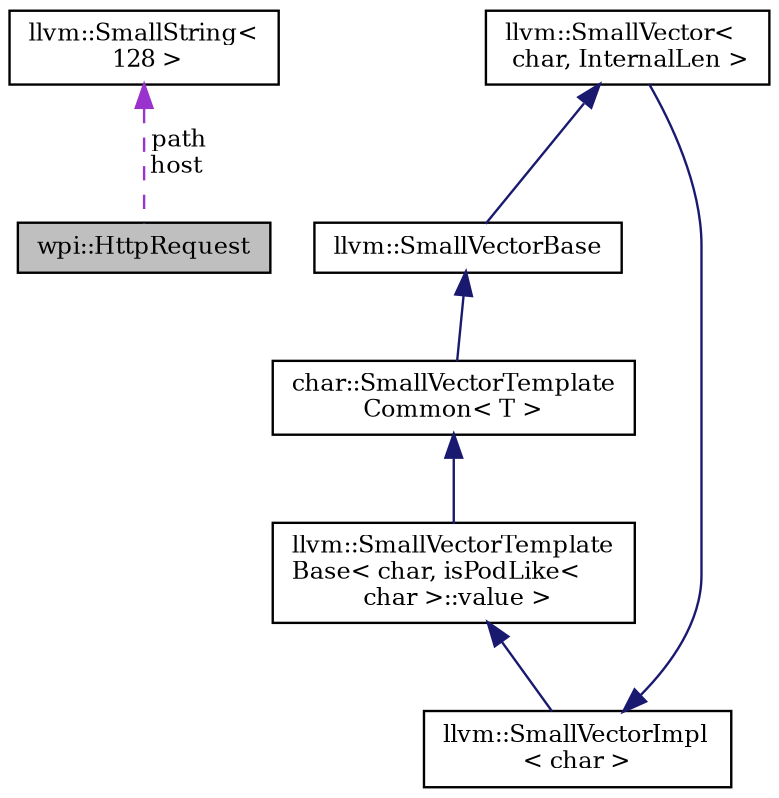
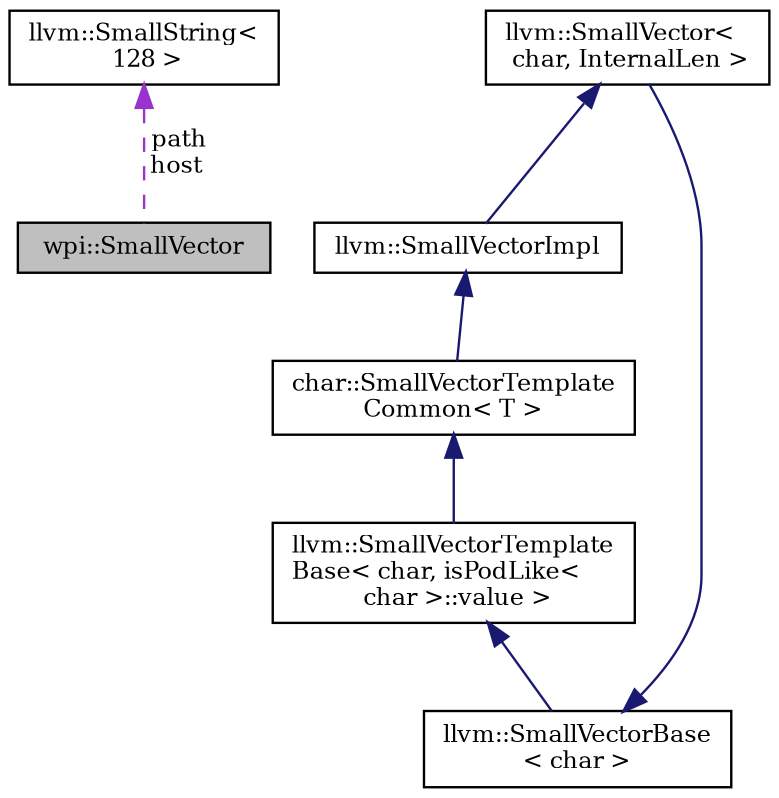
node "wpi::HttpRequest": label "wpi::HttpRequest" -> "wpi::SmallVector"
node "llvm::SmallVectorBase": label "llvm::SmallVectorBase" -> "llvm::SmallVectorImpl"
node "llvm::SmallVectorImpl < char >": label "llvm::SmallVectorImpl < char >" -> "llvm::SmallVectorBase < char >"
